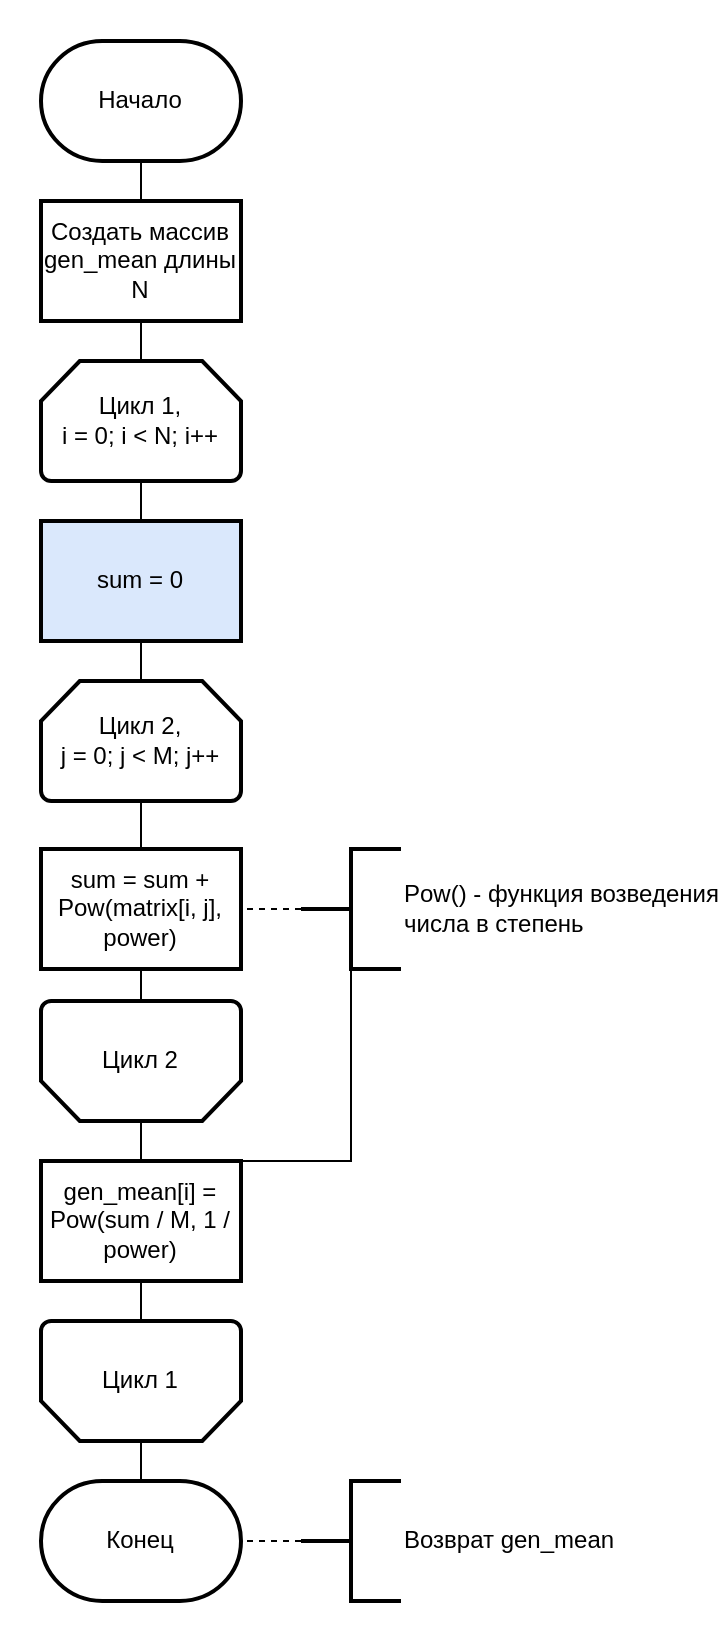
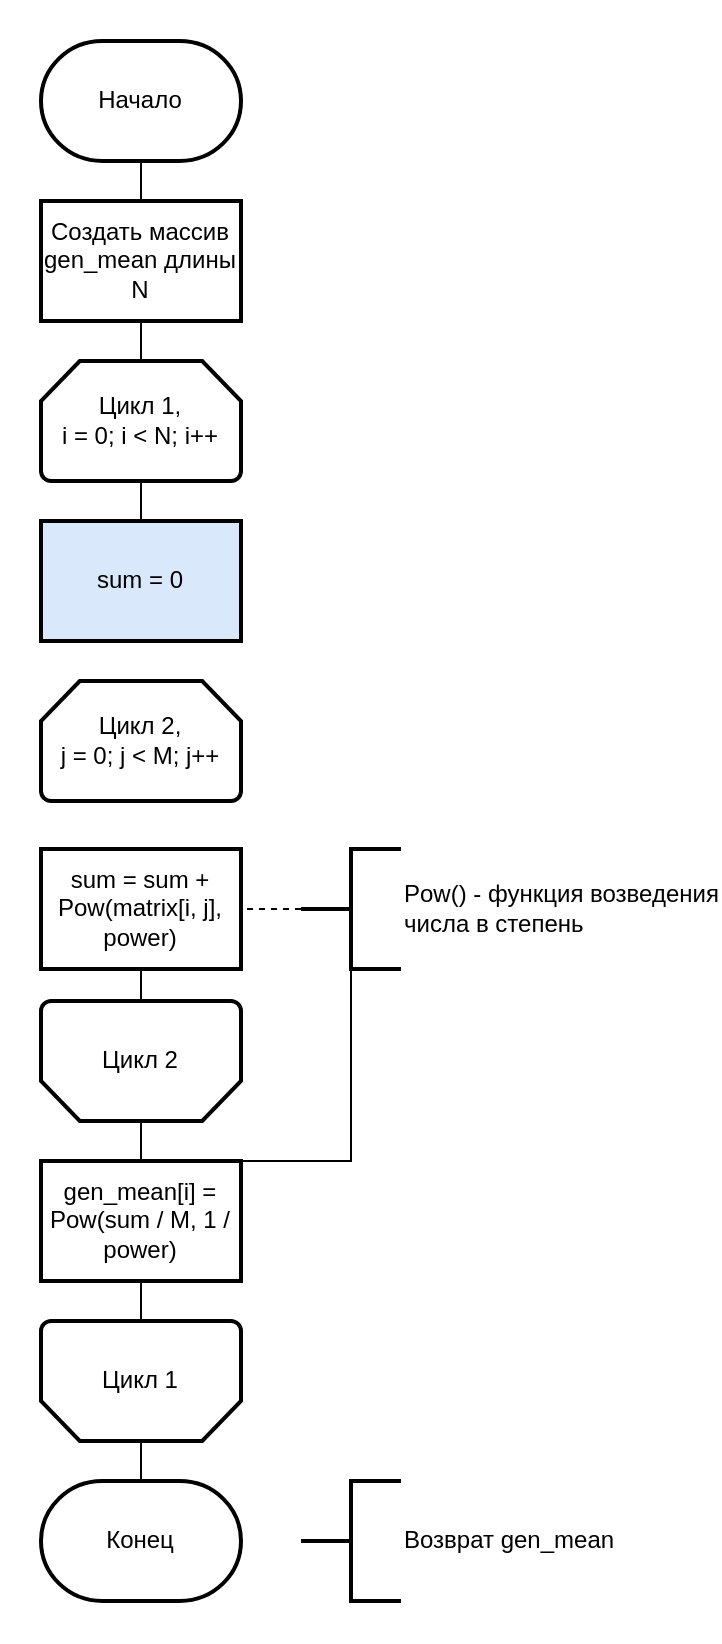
edge "sum = 0" -- "Цикл 2, j = 0; j < M; j++": removed
edge "Цикл 2, j = 0; j < M; j++" -- "sum = sum + Pow(matrix[i, j], power)": removed
edge "Конец" -- "Возврат gen_mean": removed
